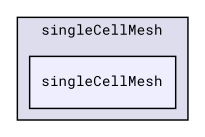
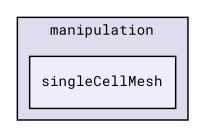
cluster "singleCellMesh": label "singleCellMesh" -> "manipulation"
